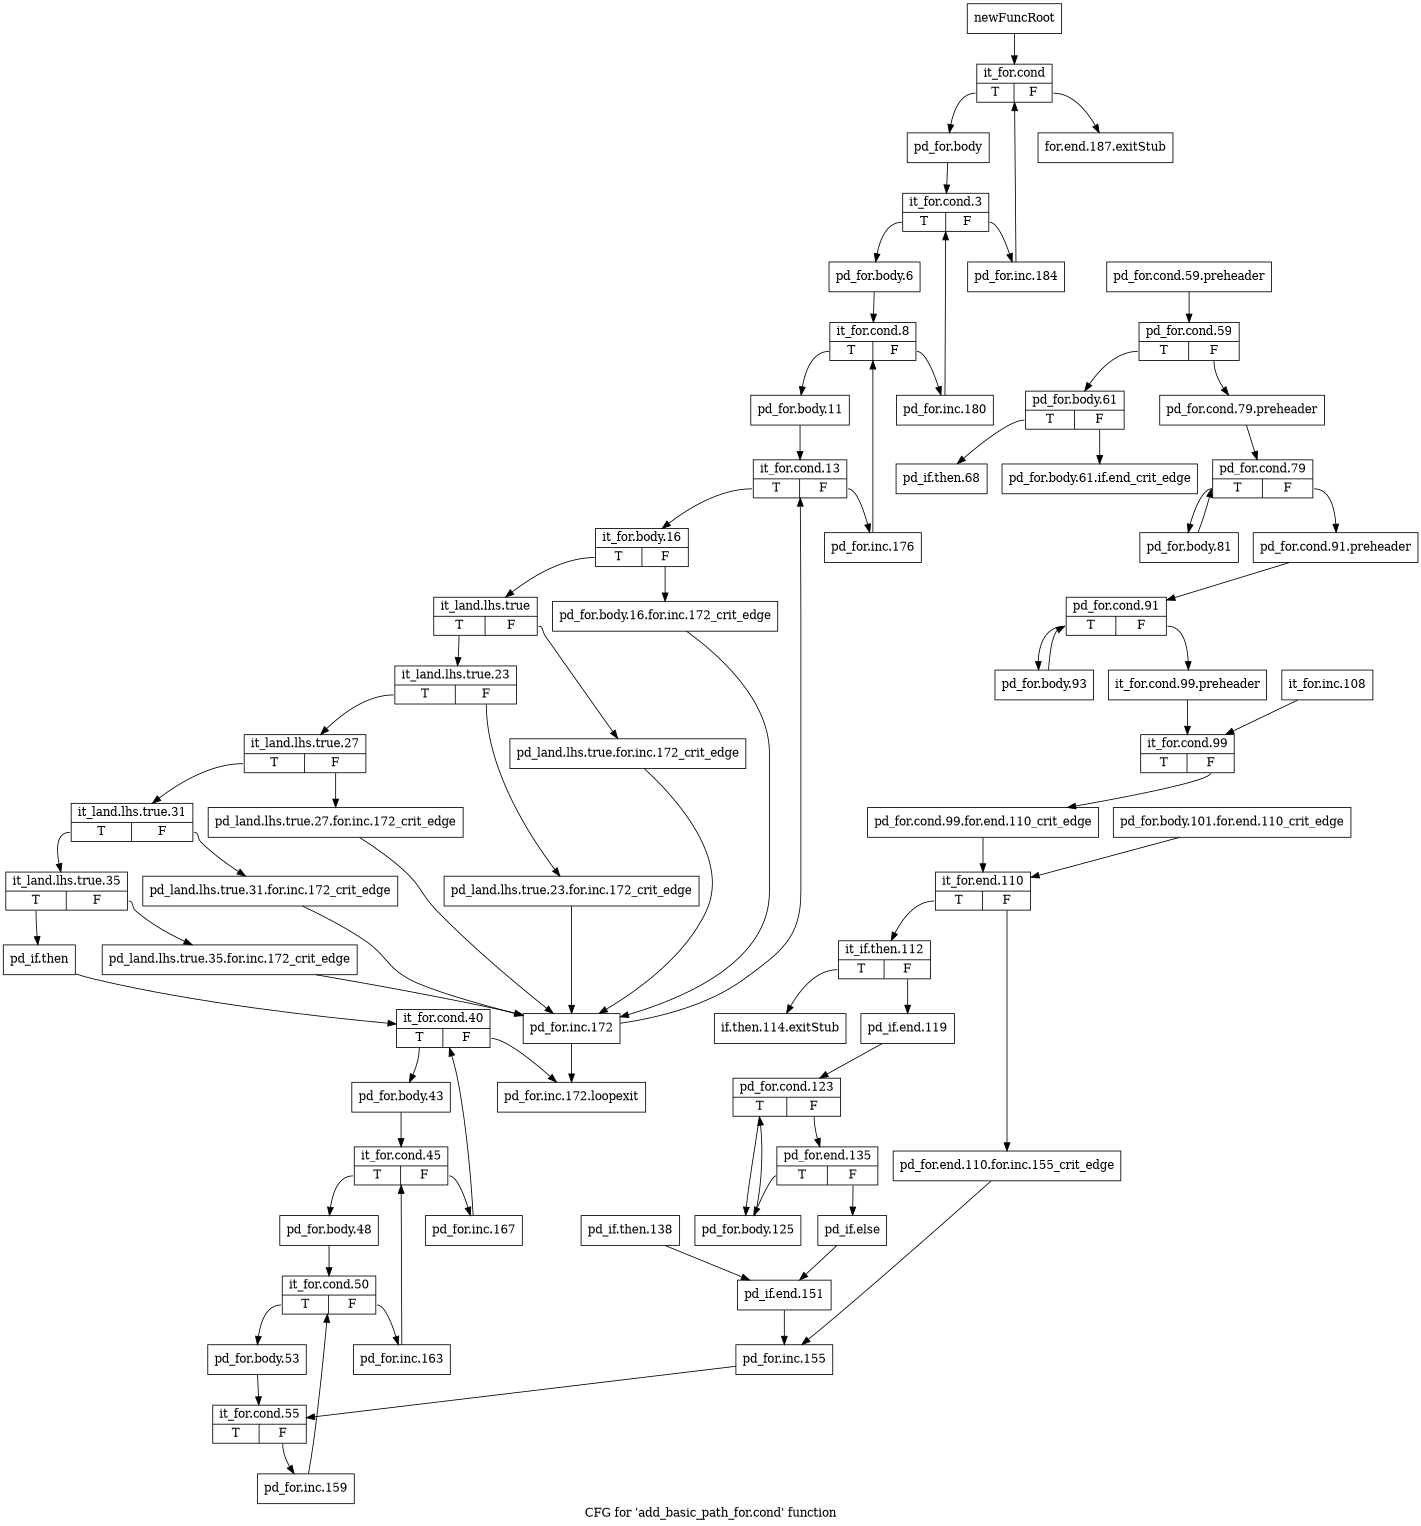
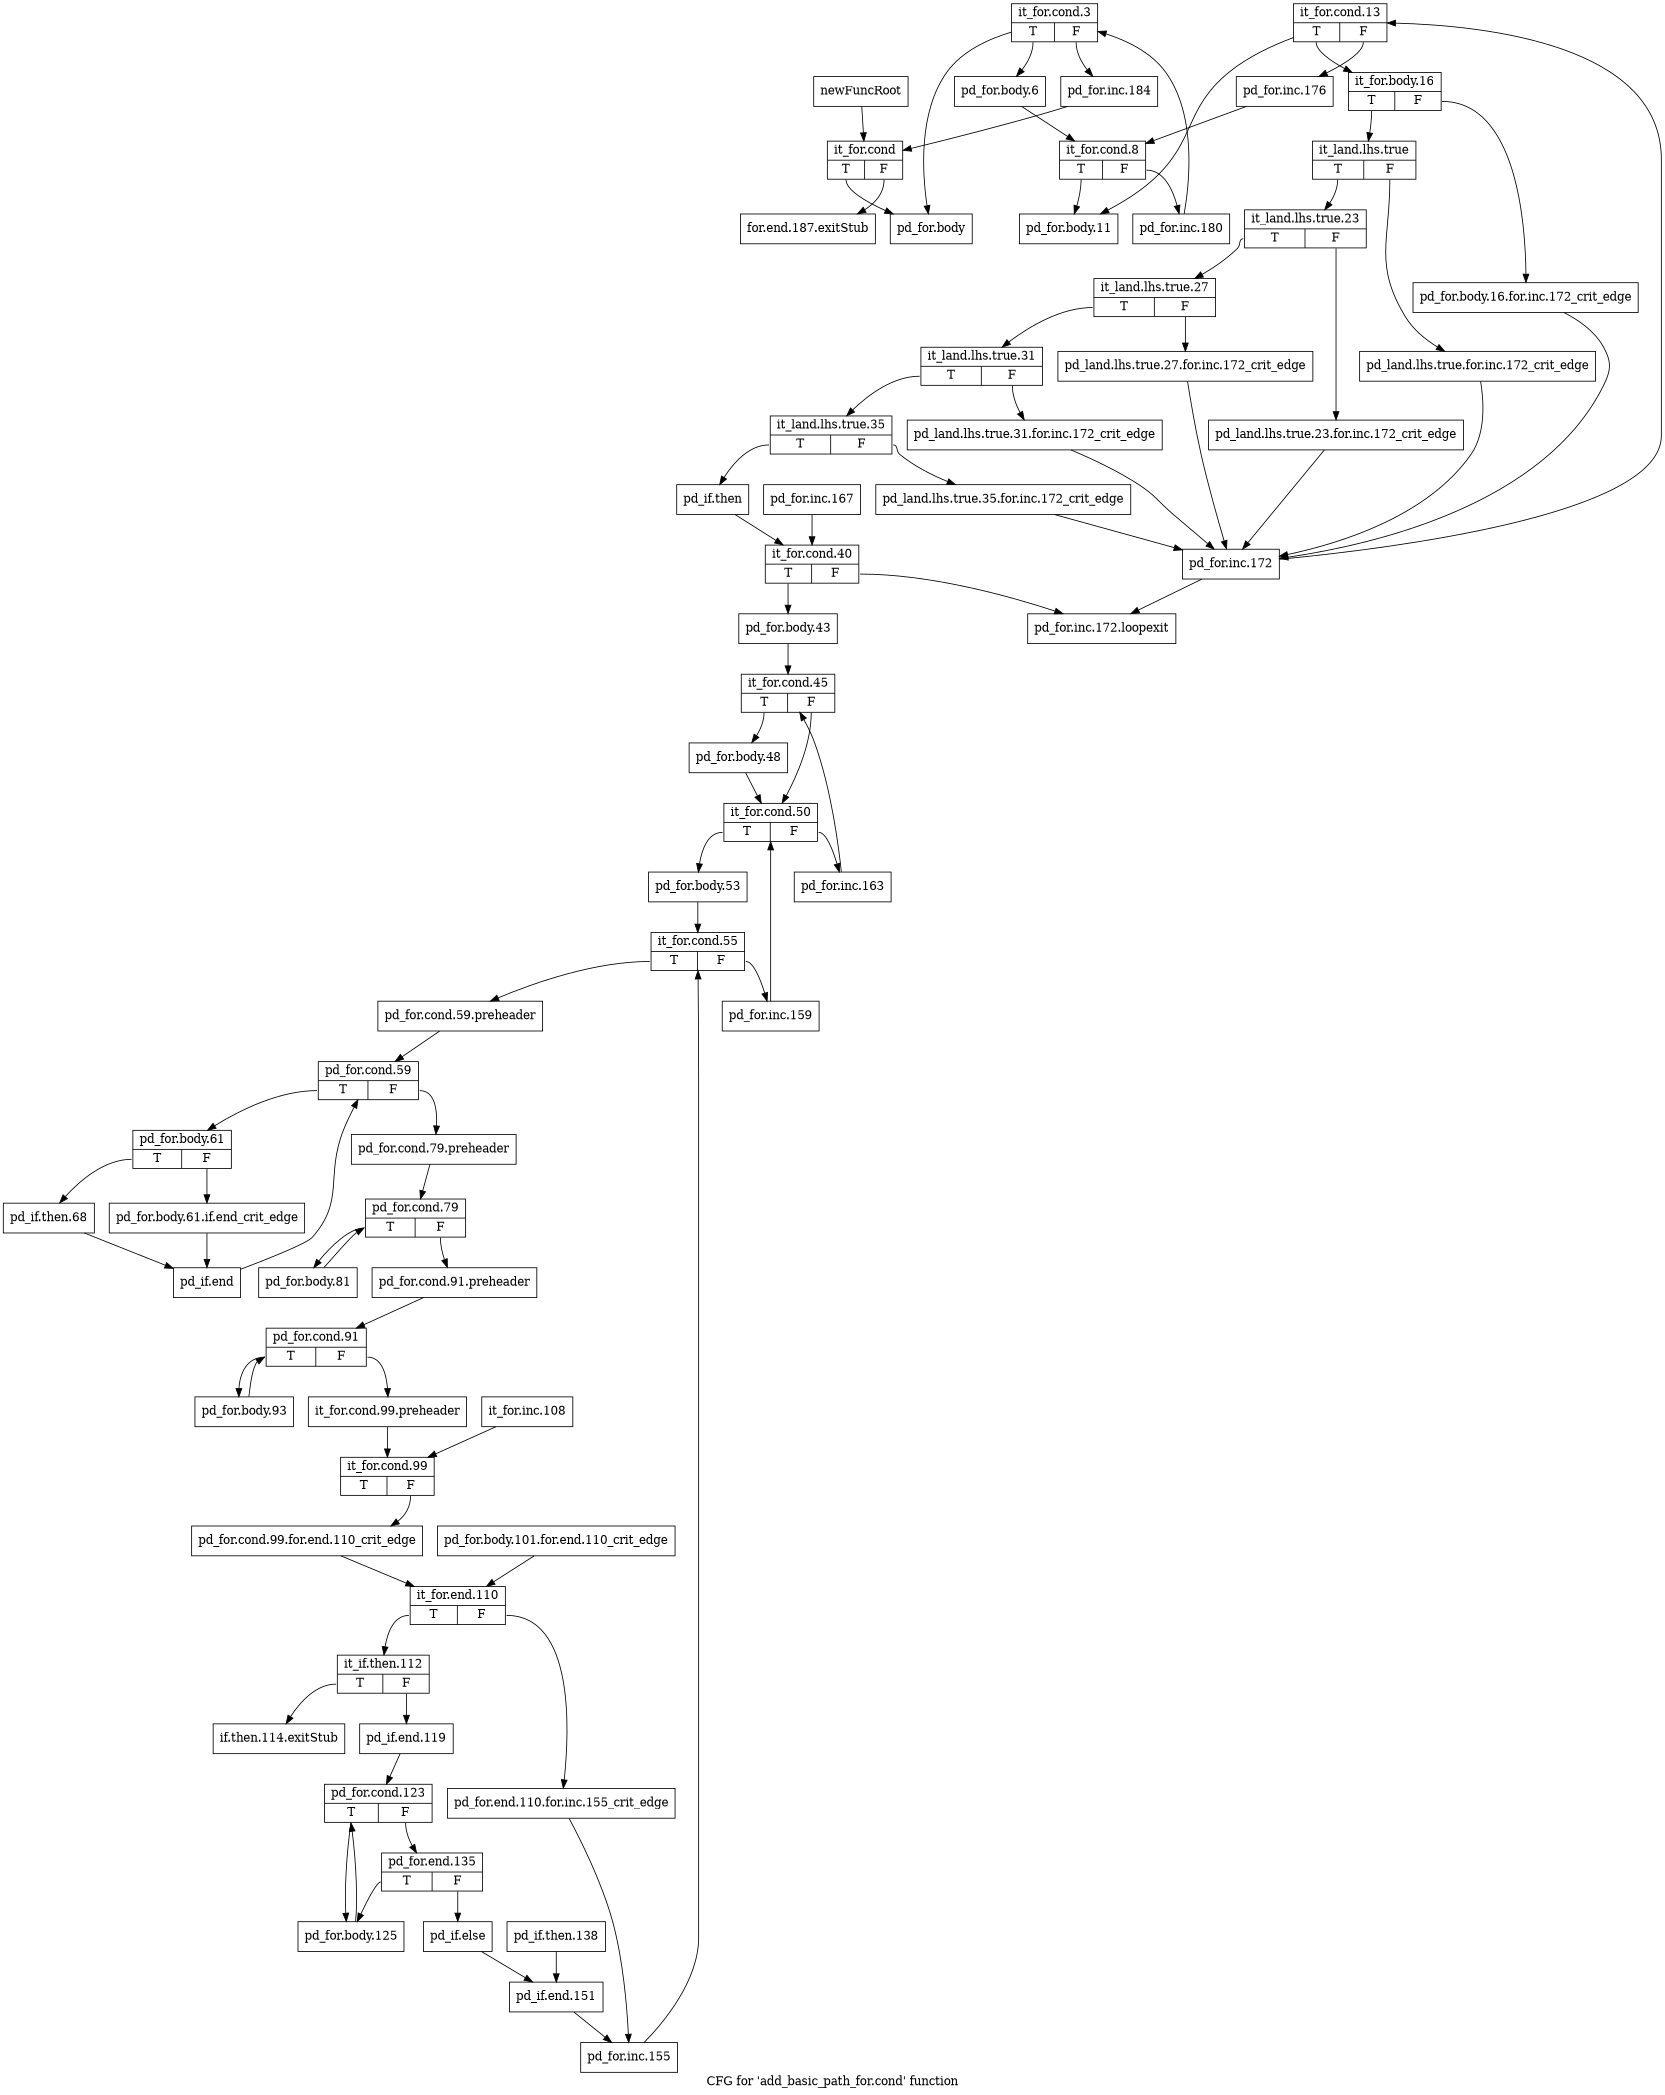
edge "pd_for.body" -> "it_for.cond.3": reversed
edge "pd_for.body.11" -> "it_for.cond.13": reversed
edge "it_for.cond.55" -> "pd_for.cond.59.preheader": added
edge "it_for.cond.45" -> "pd_for.inc.167": now "it_for.cond.45" -> "it_for.cond.50"
node "pd_if.end": added
